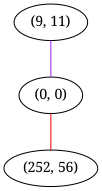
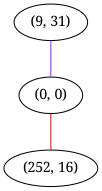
node "(9, 11)": label "(9, 11)" -> "(9, 31)"
node "(252, 56)": label "(252, 56)" -> "(252, 16)"
